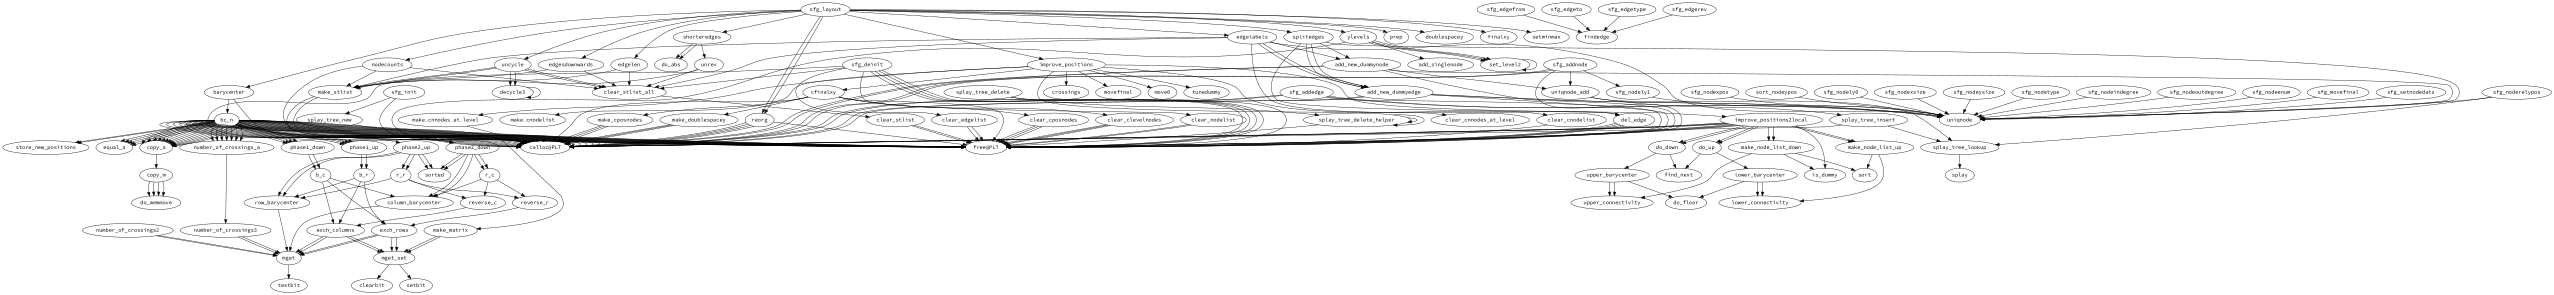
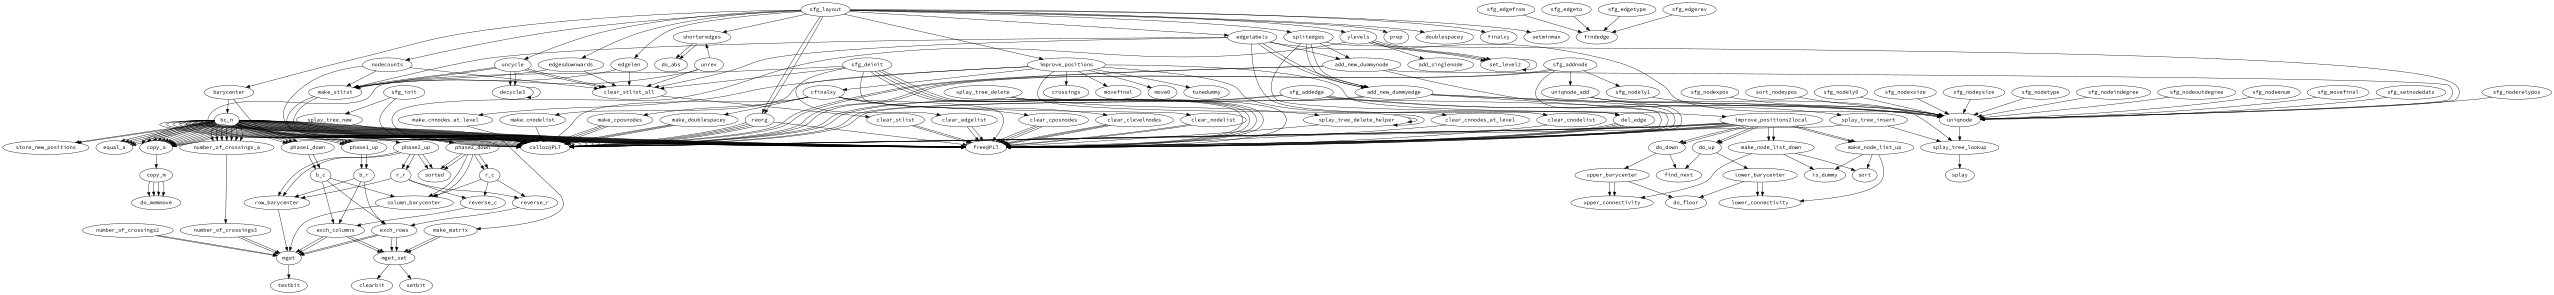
edge "shorteredges" -> "unrev": reversed
edge "add_new_dummynode" -> "uniqnode_add": removed
edge "sfg_noderelypos" -> "splay_tree_lookup": now "uniqnode" -> "splay_tree_lookup"
edge "make_cnodelist" -> "calloc@PLT": added
edge "clear_cnnodes_at_level" -> "free@PLT": added
edge "improve_positions2local" -> "is_dummy": now "make_node_list_up" -> "is_dummy"
